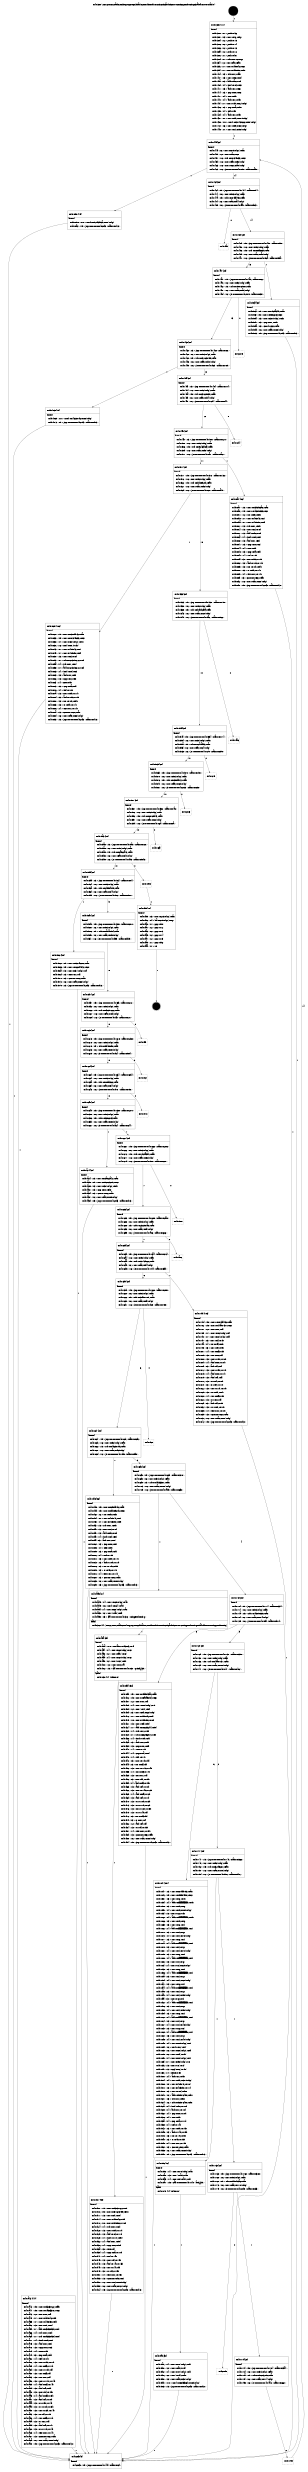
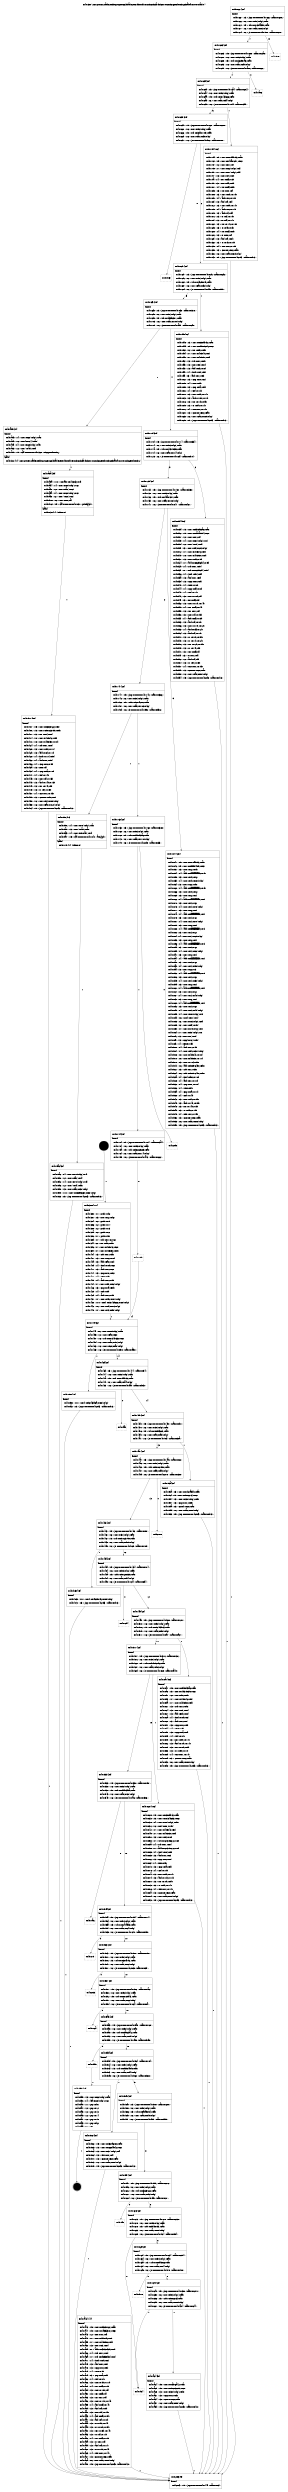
edge "0x40164b [28]" -> "0x401667 [28]": now "0x40164b [28]" -> "0x401dc4"
edge "0x401667 [28]" -> "0x4019e8": label " 0" -> " 10"
